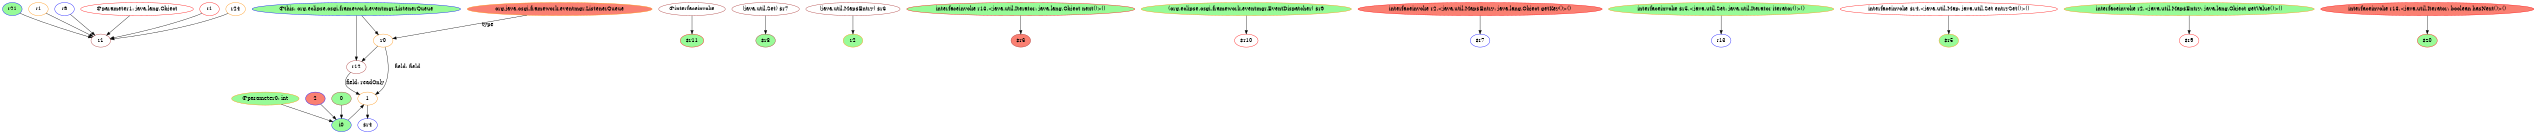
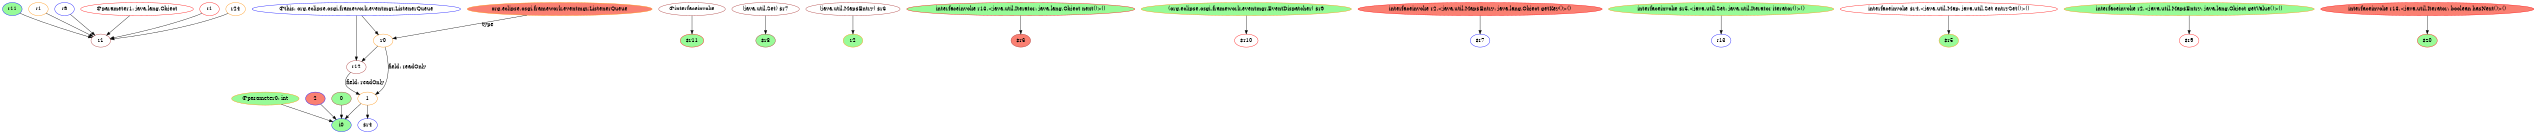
node "r21": label "r21" -> "r11"
node "@this: org.eclipse.osgi.framework.eventmgr.ListenerQueue": fillcolor palegreen -> white
node "org.java.osgi.framework.eventmgr.ListenerQueue": label "org.java.osgi.framework.eventmgr.ListenerQueue" -> "org.eclipse.osgi.framework.eventmgr.ListenerQueue"
edge "r0" -> "1": label "field: field" -> "field: readOnly"
edge "i0" -> "1": reversed
